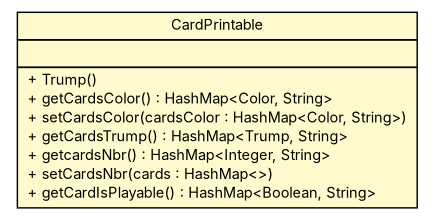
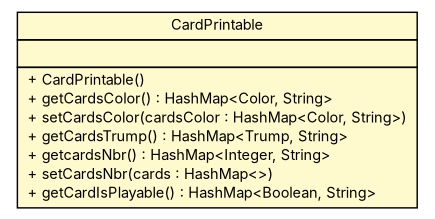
node "CardPrintable": text "+ Trump()" -> "+ CardPrintable()"
